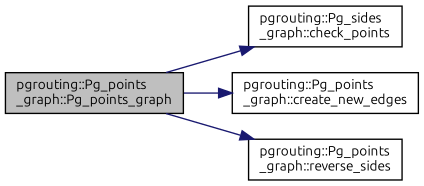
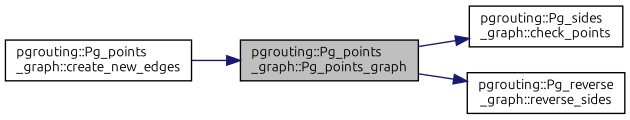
edge "pgrouting::Pg_points _graph::Pg_points_graph" -> "pgrouting::Pg_points _graph::create_new_edges": reversed
node "pgrouting::Pg_points _graph::reverse_sides": label "pgrouting::Pg_points _graph::reverse_sides" -> "pgrouting::Pg_reverse _graph::reverse_sides"
